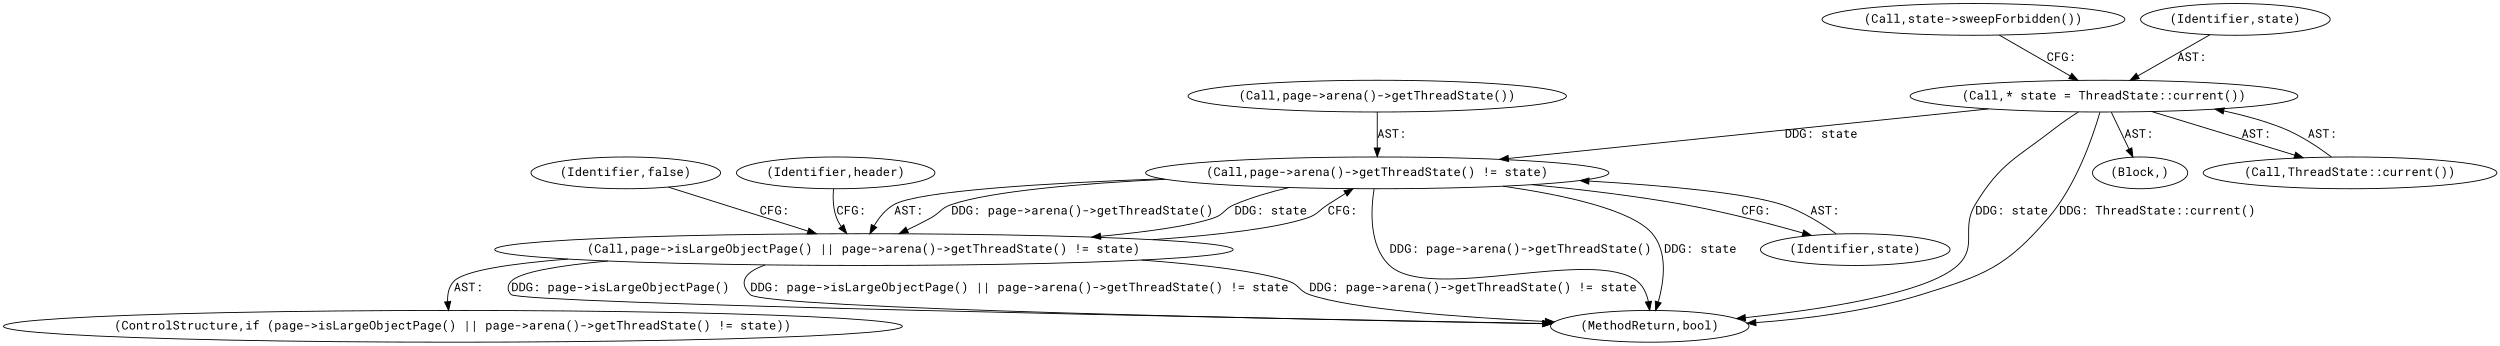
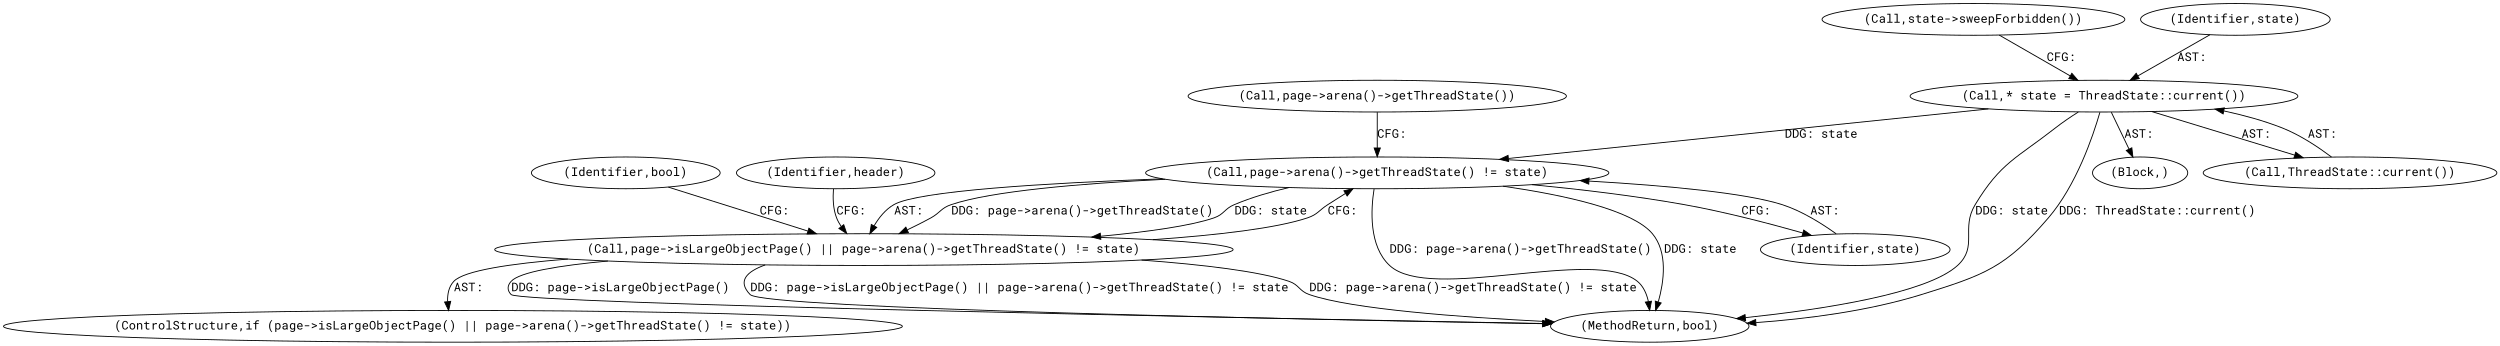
edge "(Call,page->arena()->getThreadState())" -> "(Call,page->arena()->getThreadState() != state)": label "AST: " -> "CFG: "
node "(Identifier,false)": label "(Identifier,false)" -> "(Identifier,bool)"
